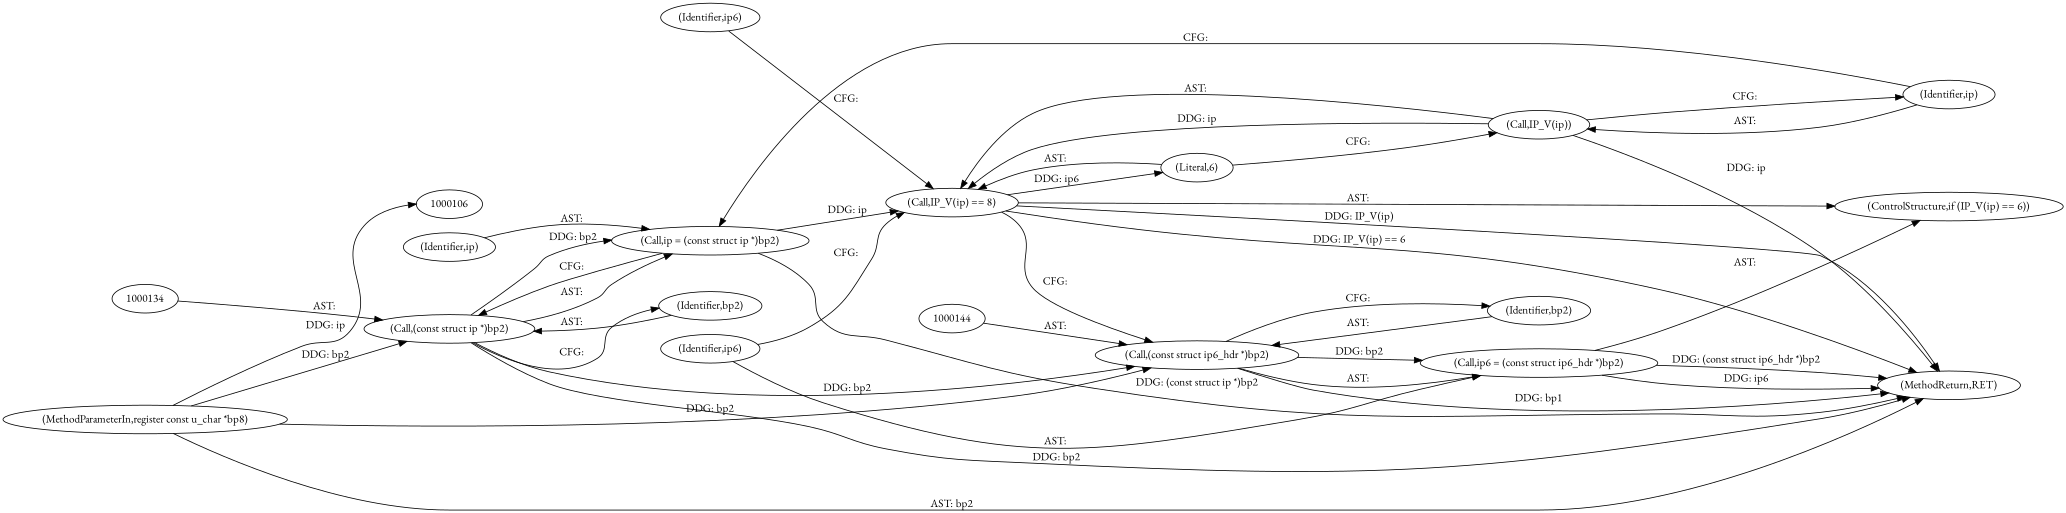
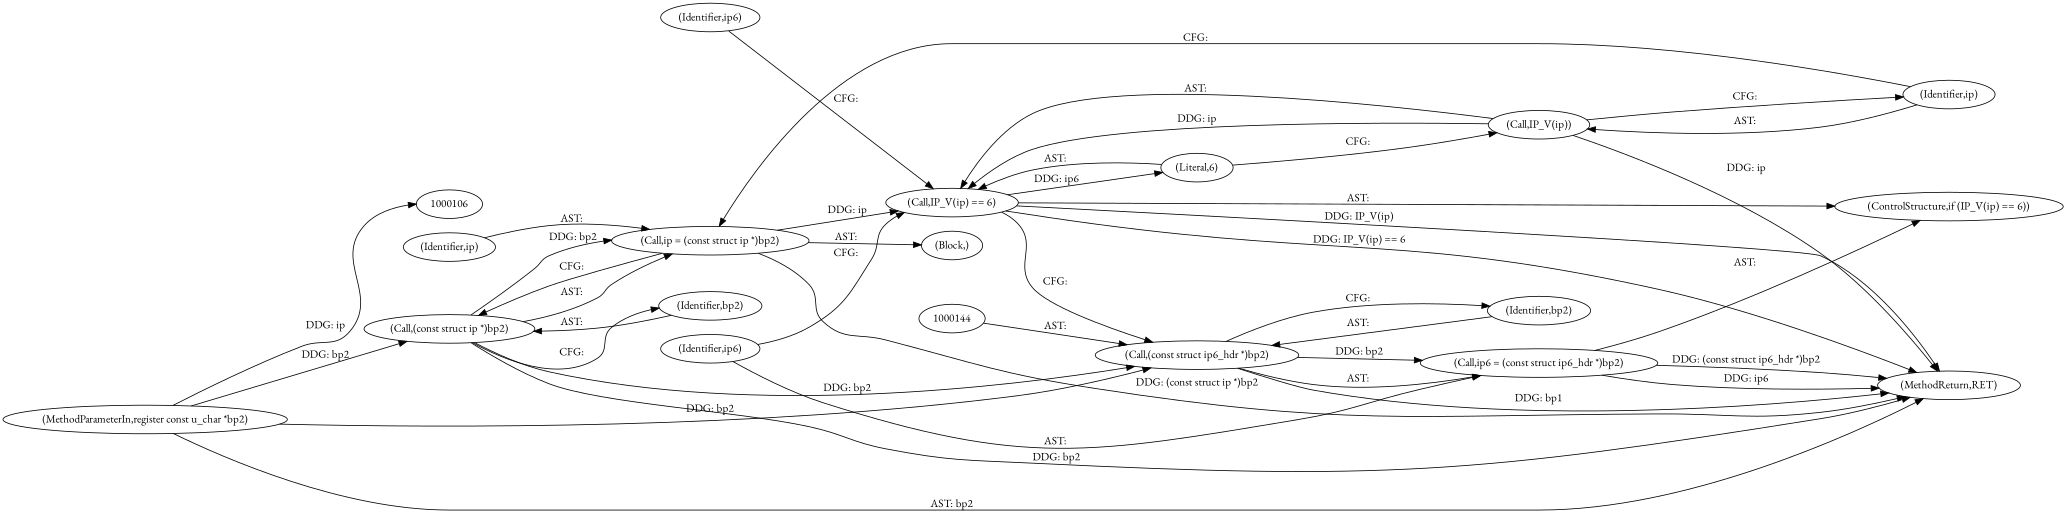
node "(Call,IP_V(ip) == 8)": label "(Call,IP_V(ip) == 8)" -> "(Call,IP_V(ip) == 6)"
node "(Block,)": added
node "1000134": removed
node "(MethodParameterIn,register const u_char *bp8)": label "(MethodParameterIn,register const u_char *bp8)" -> "(MethodParameterIn,register const u_char *bp2)"
